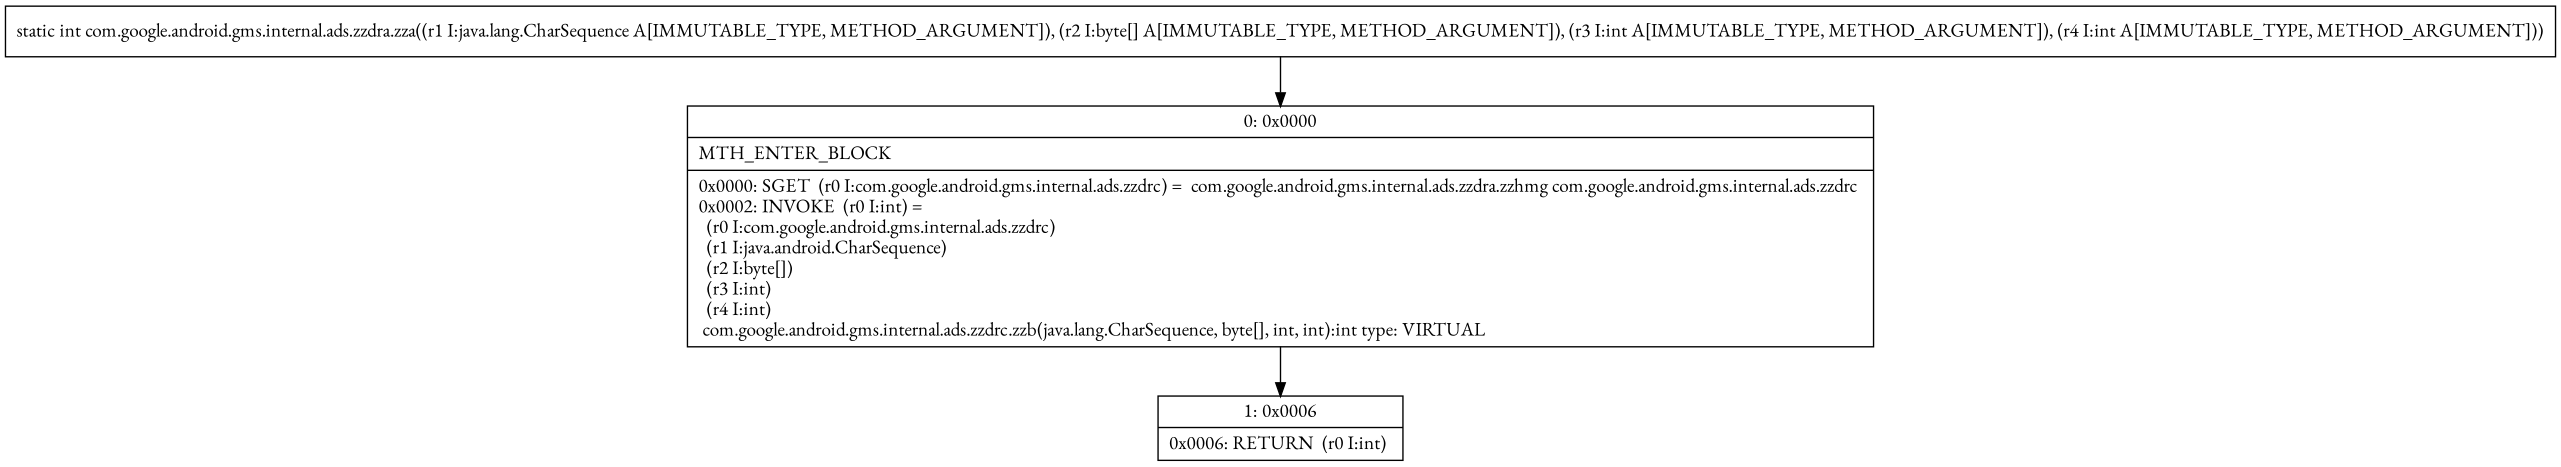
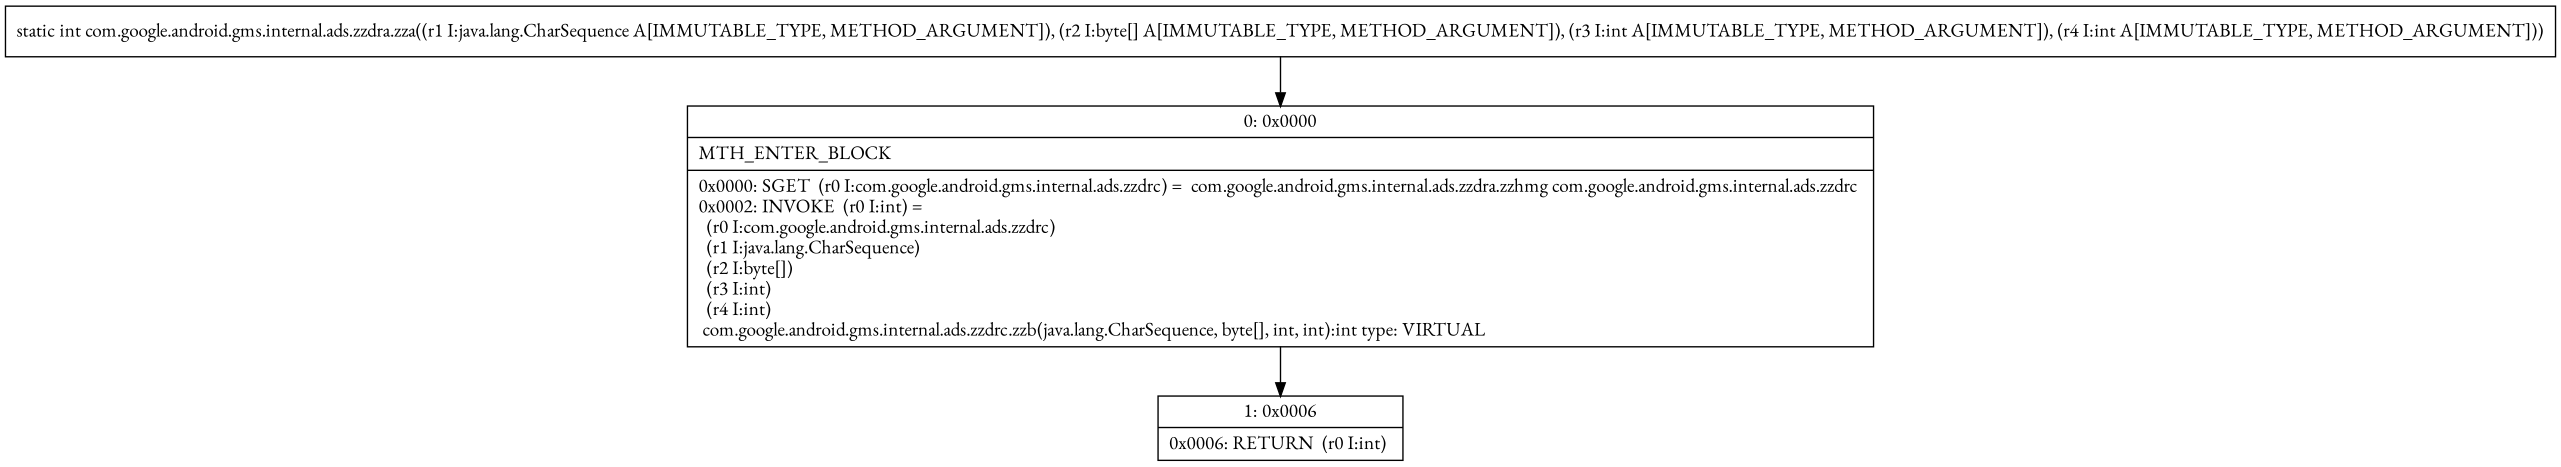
node "0: 0x0000": text "(r1 I:java.android.CharSequence)" -> "(r1 I:java.lang.CharSequence)"
